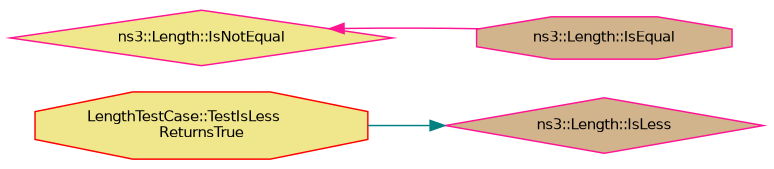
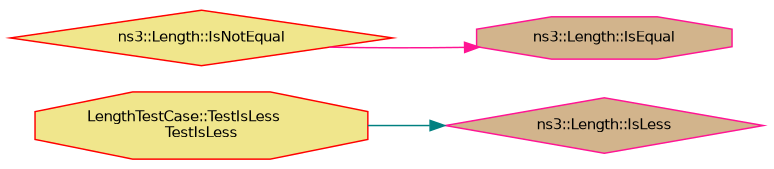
edge "ns3::Length::IsEqual" -> "ns3::Length::IsNotEqual": reversed
node "ns3::Length::IsNotEqual": color deeppink -> red
node "LengthTestCase::TestIsLess ReturnsTrue": label "LengthTestCase::TestIsLess ReturnsTrue" -> "LengthTestCase::TestIsLess TestIsLess"
